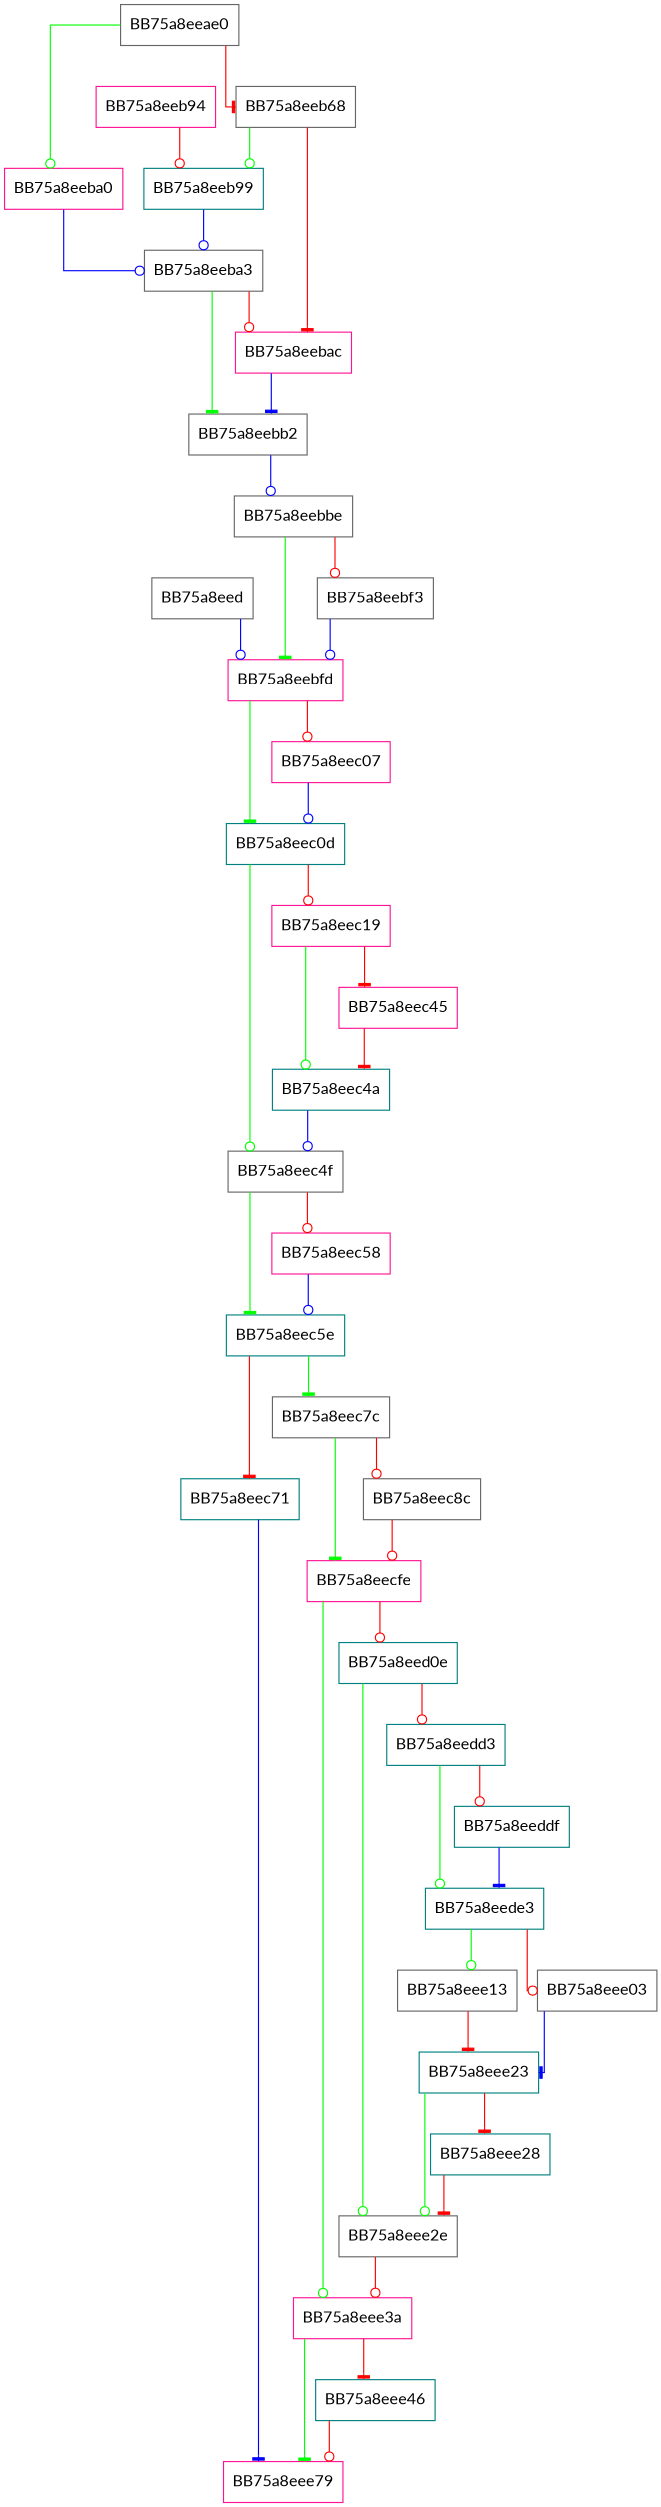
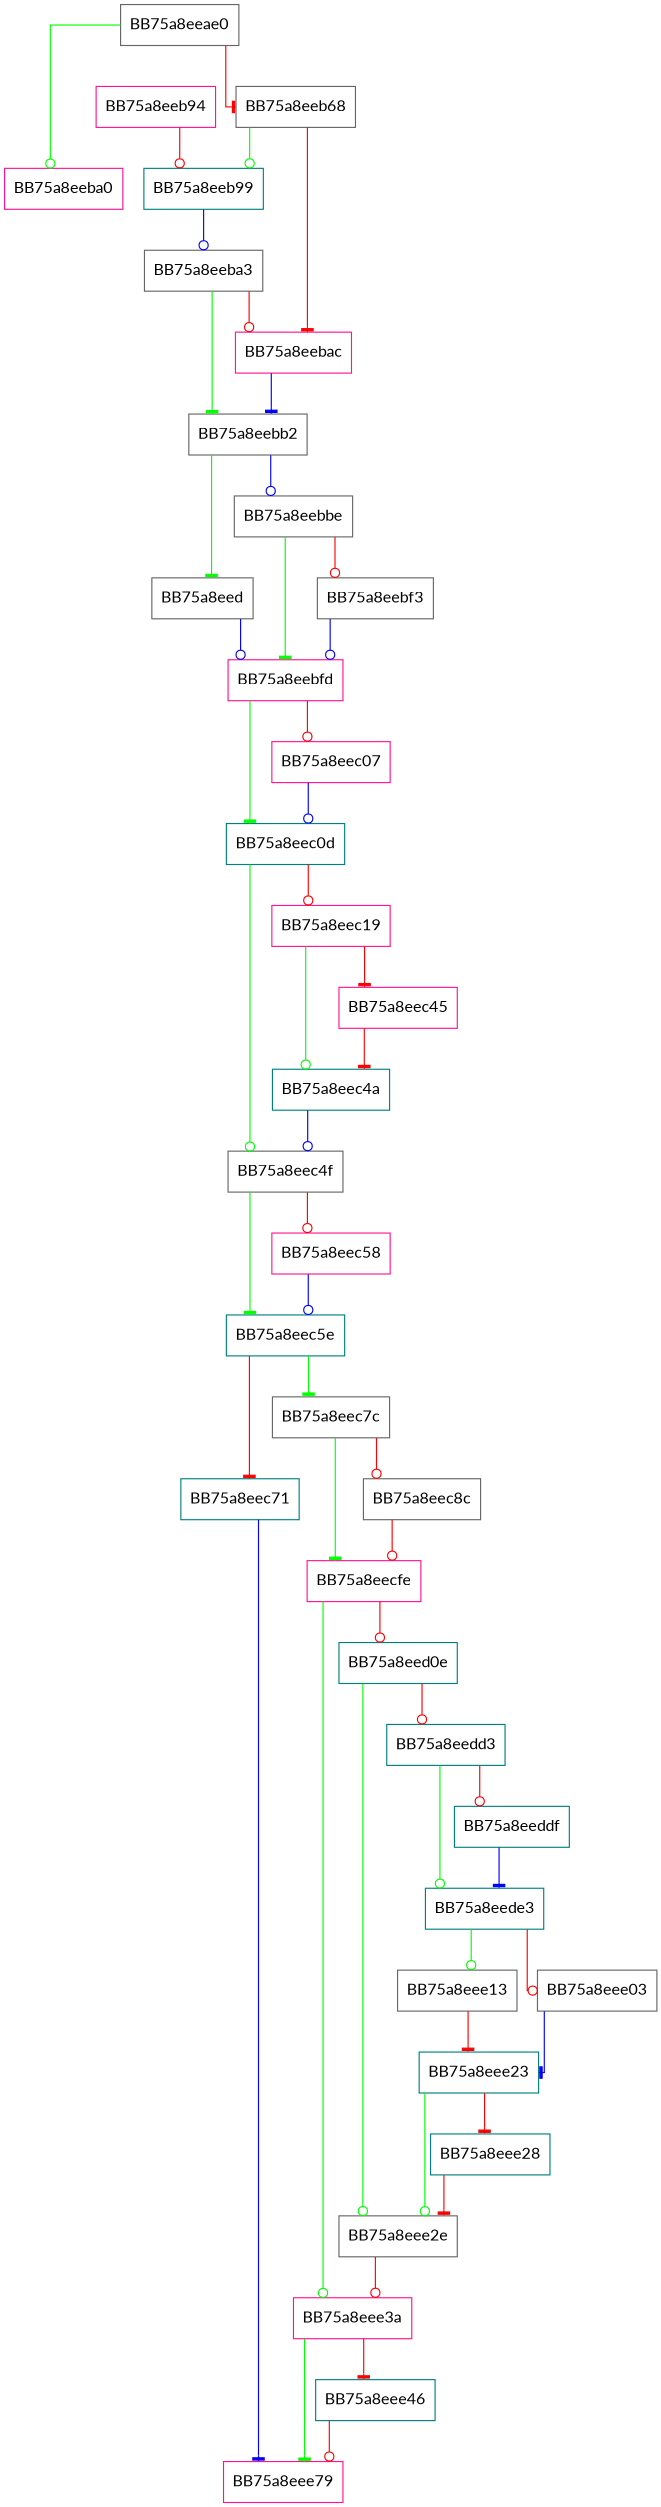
edge "BB75a8eeba0" -> "BB75a8eeba3": removed
edge "BB75a8eebb2" -> "BB75a8eed": added
